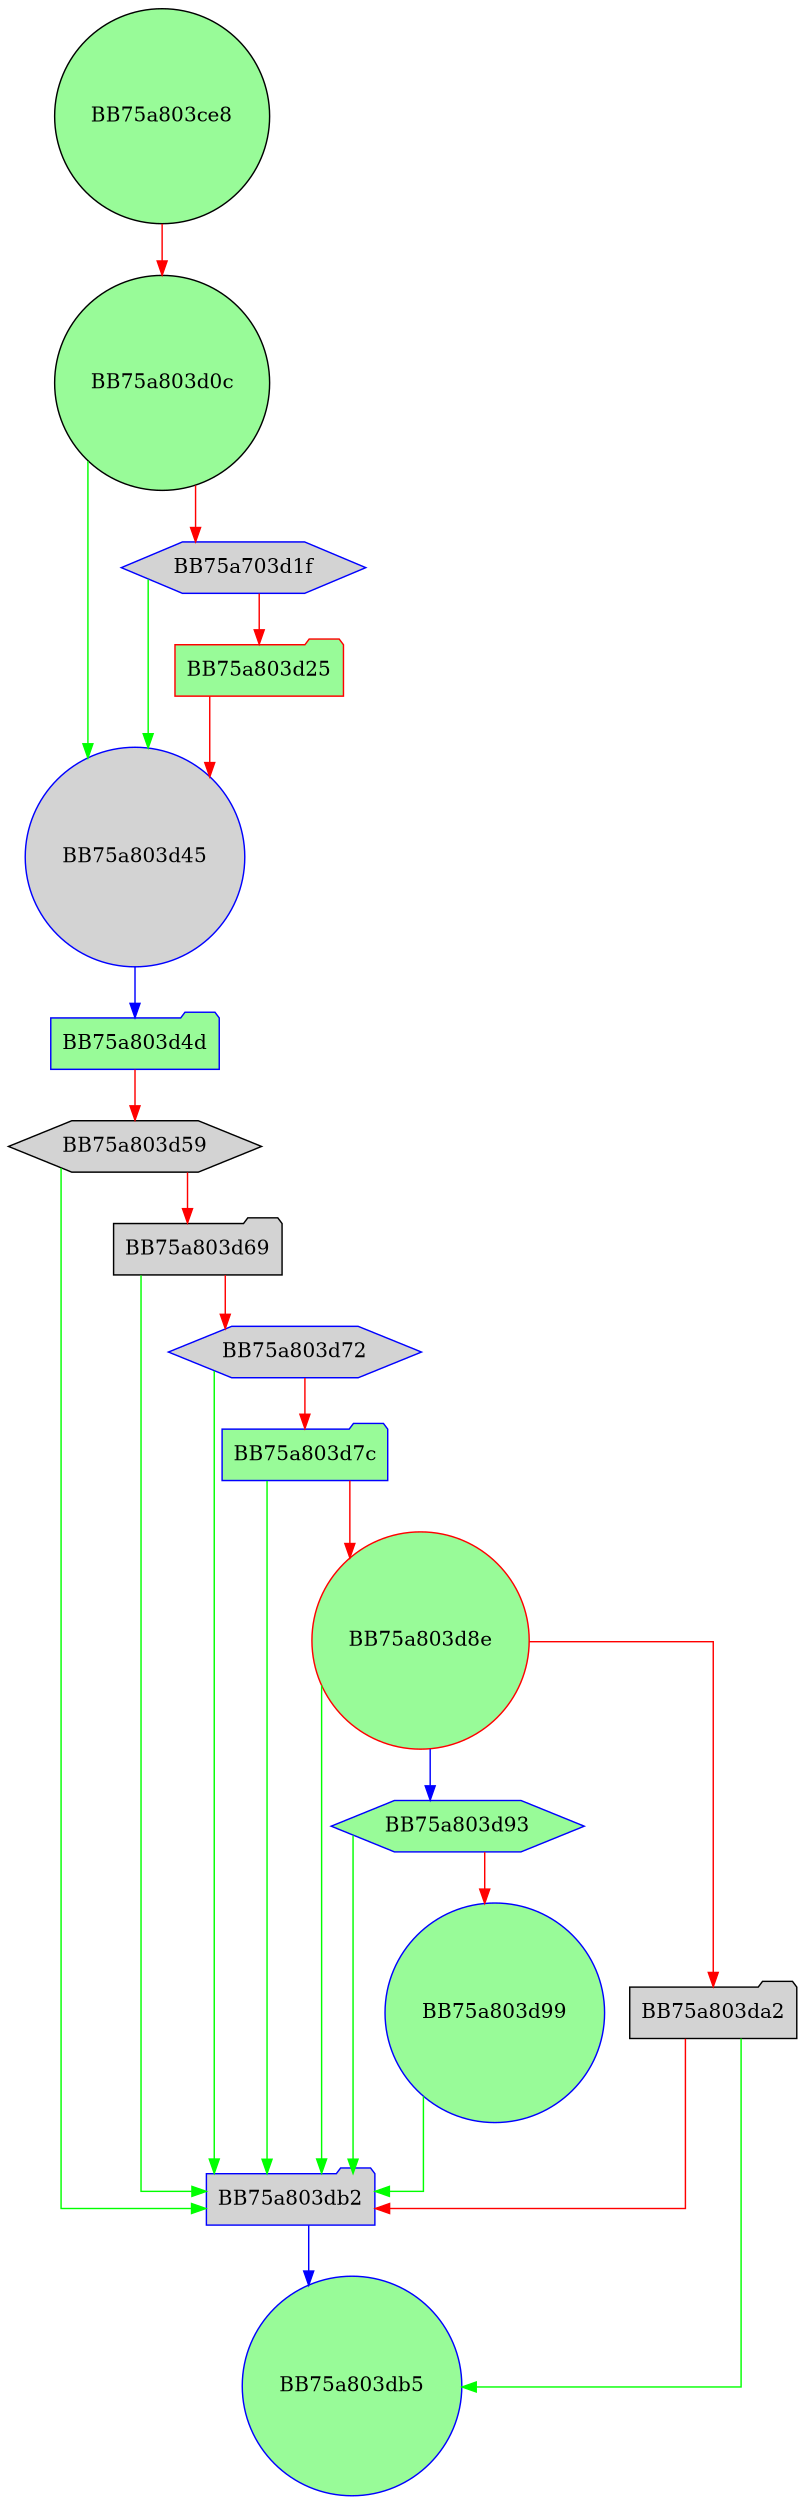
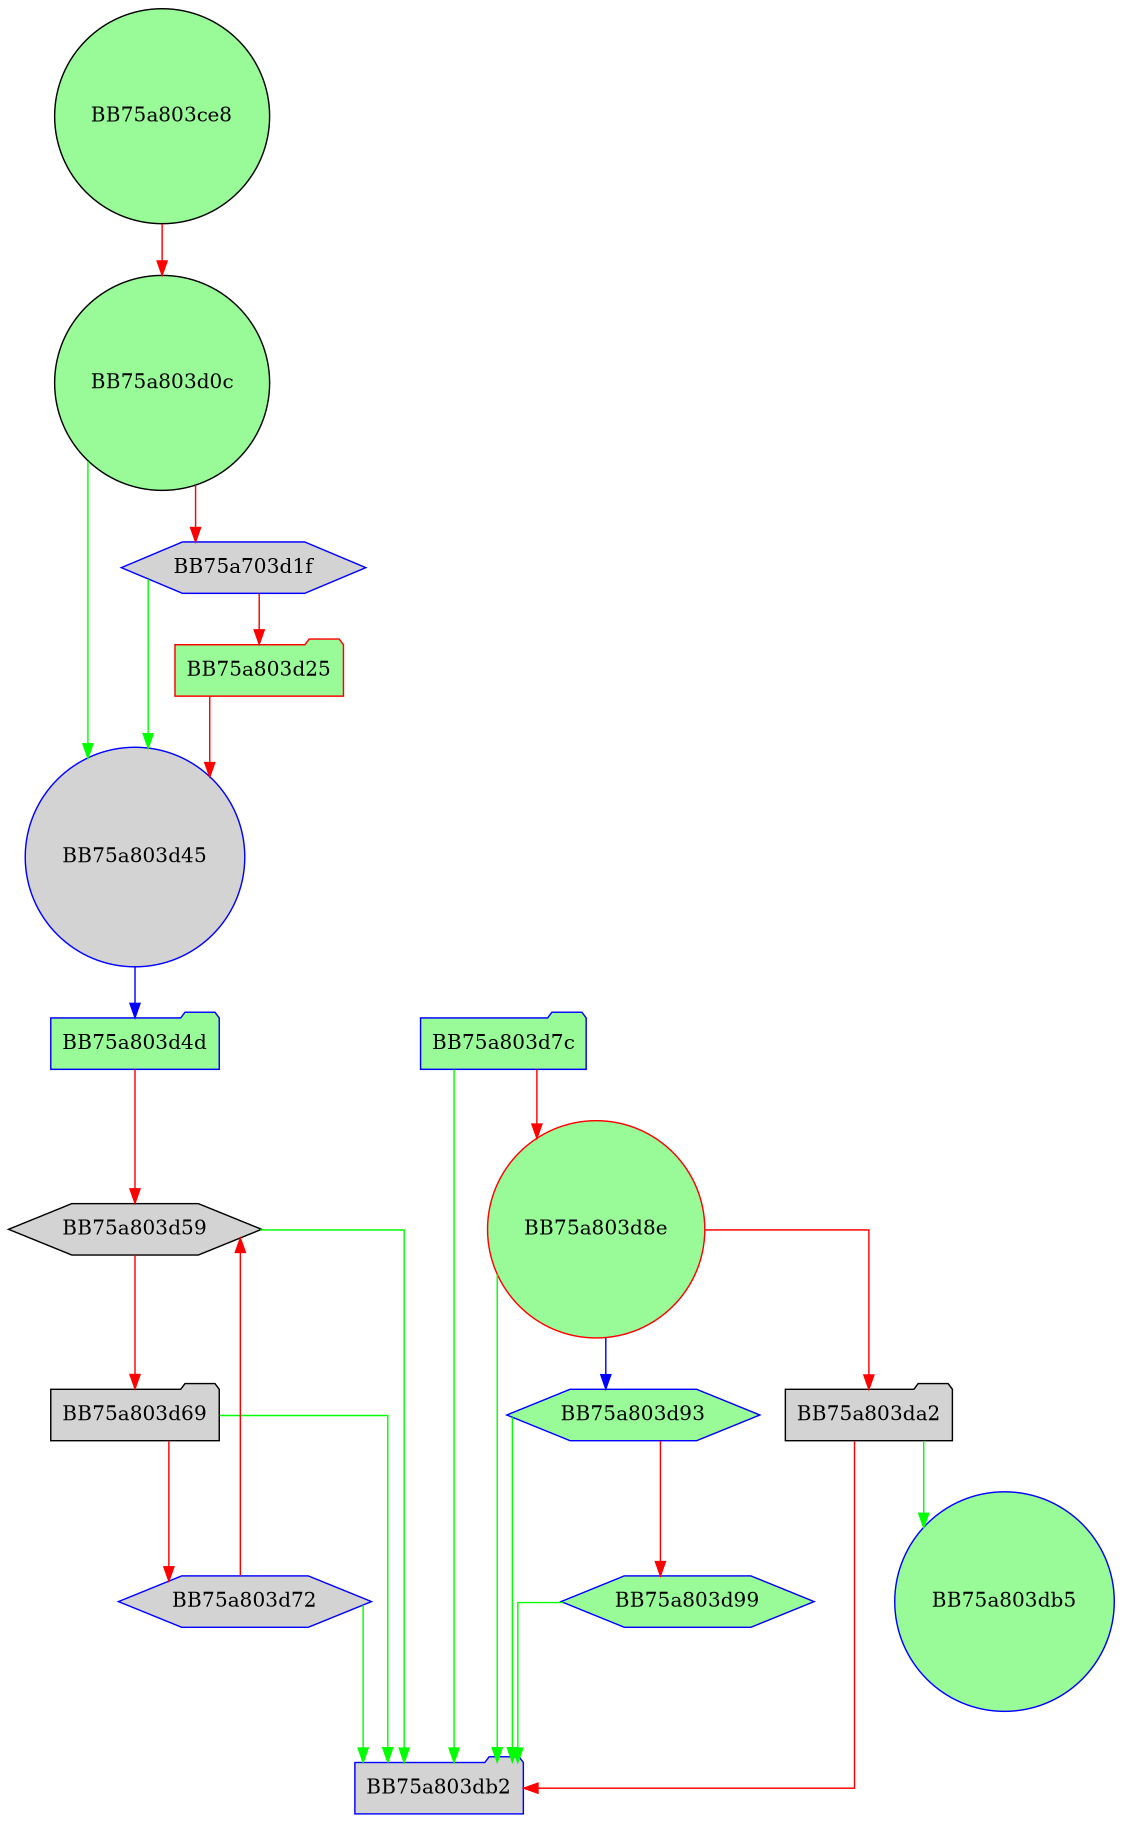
edge "BB75a803d72" -> "BB75a803d7c": now "BB75a803d72" -> "BB75a803d59"
node "BB75a803d99": shape circle -> hexagon
edge "BB75a803db2" -> "BB75a803db5": removed
